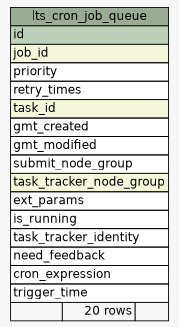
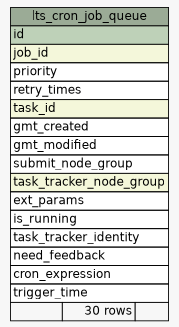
node "lts_cron_job_queue": text "20 rows" -> "30 rows"
